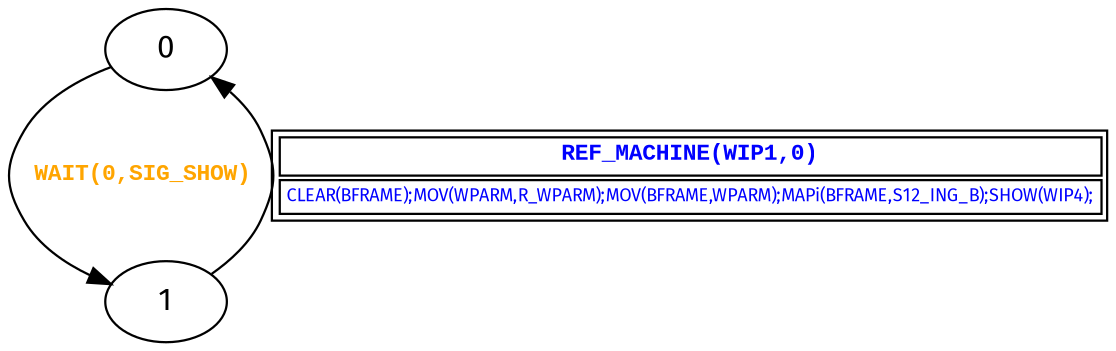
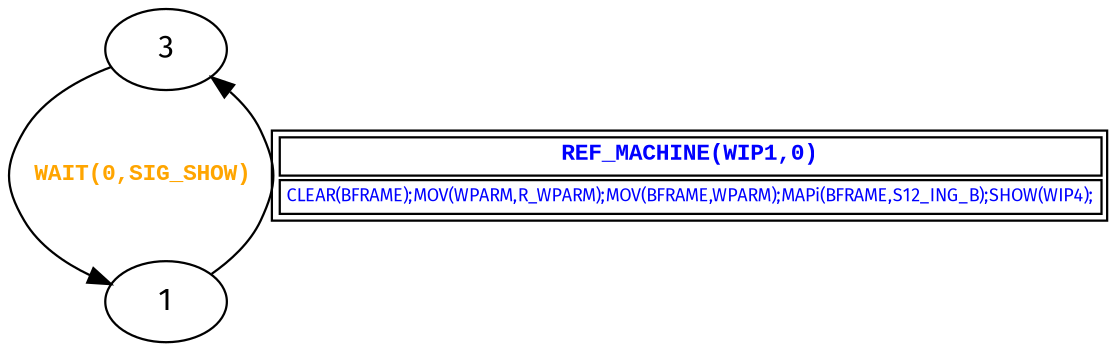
node "0": label "0" -> "3"
